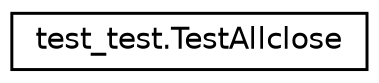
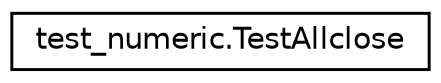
node "test_test.TestAllclose": label "test_test.TestAllclose" -> "test_numeric.TestAllclose"
